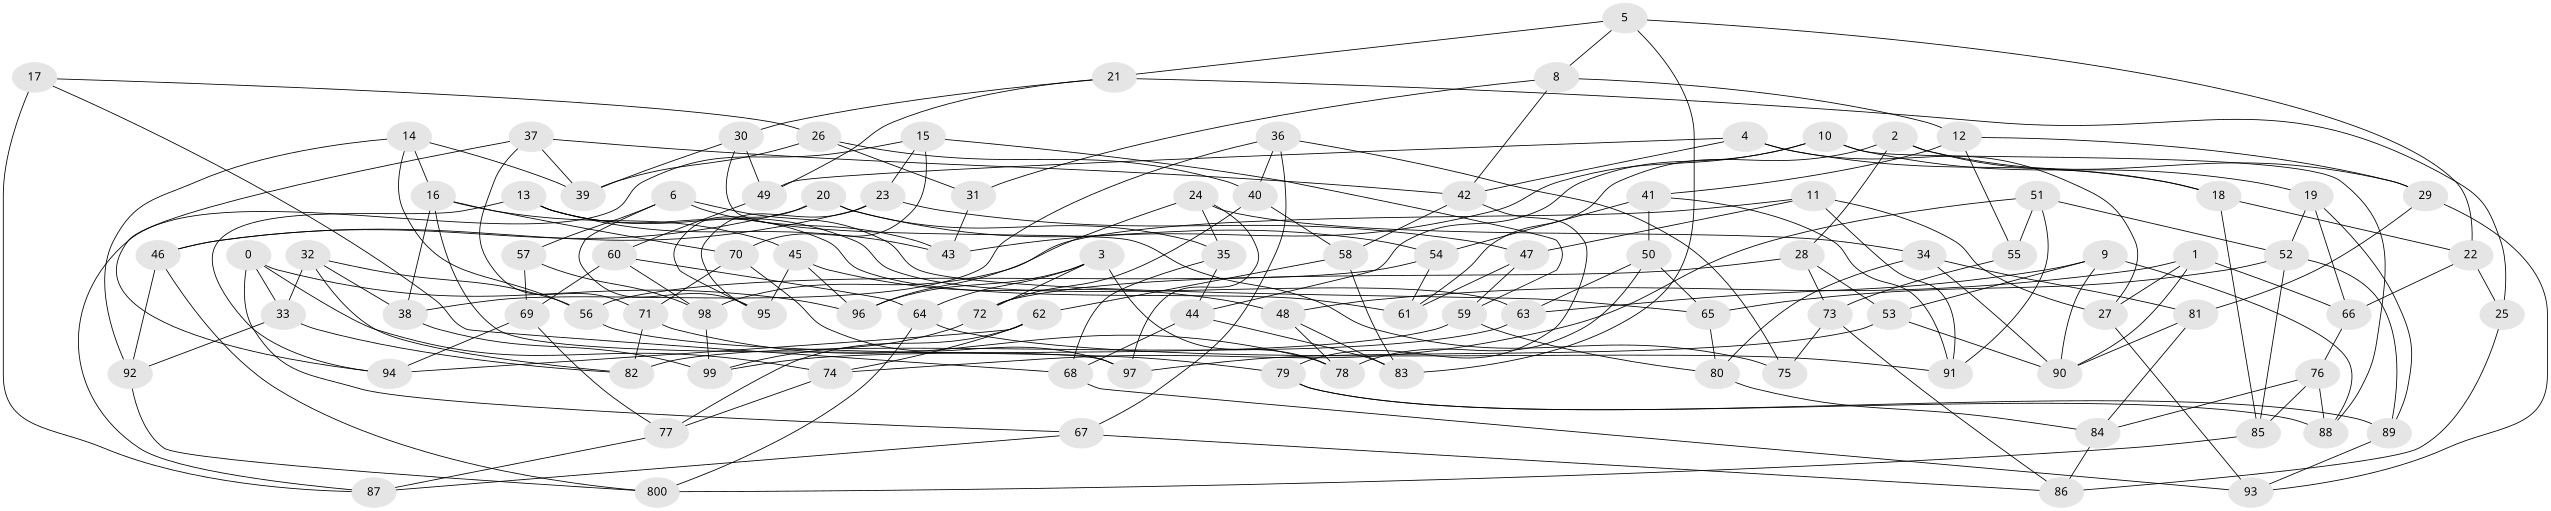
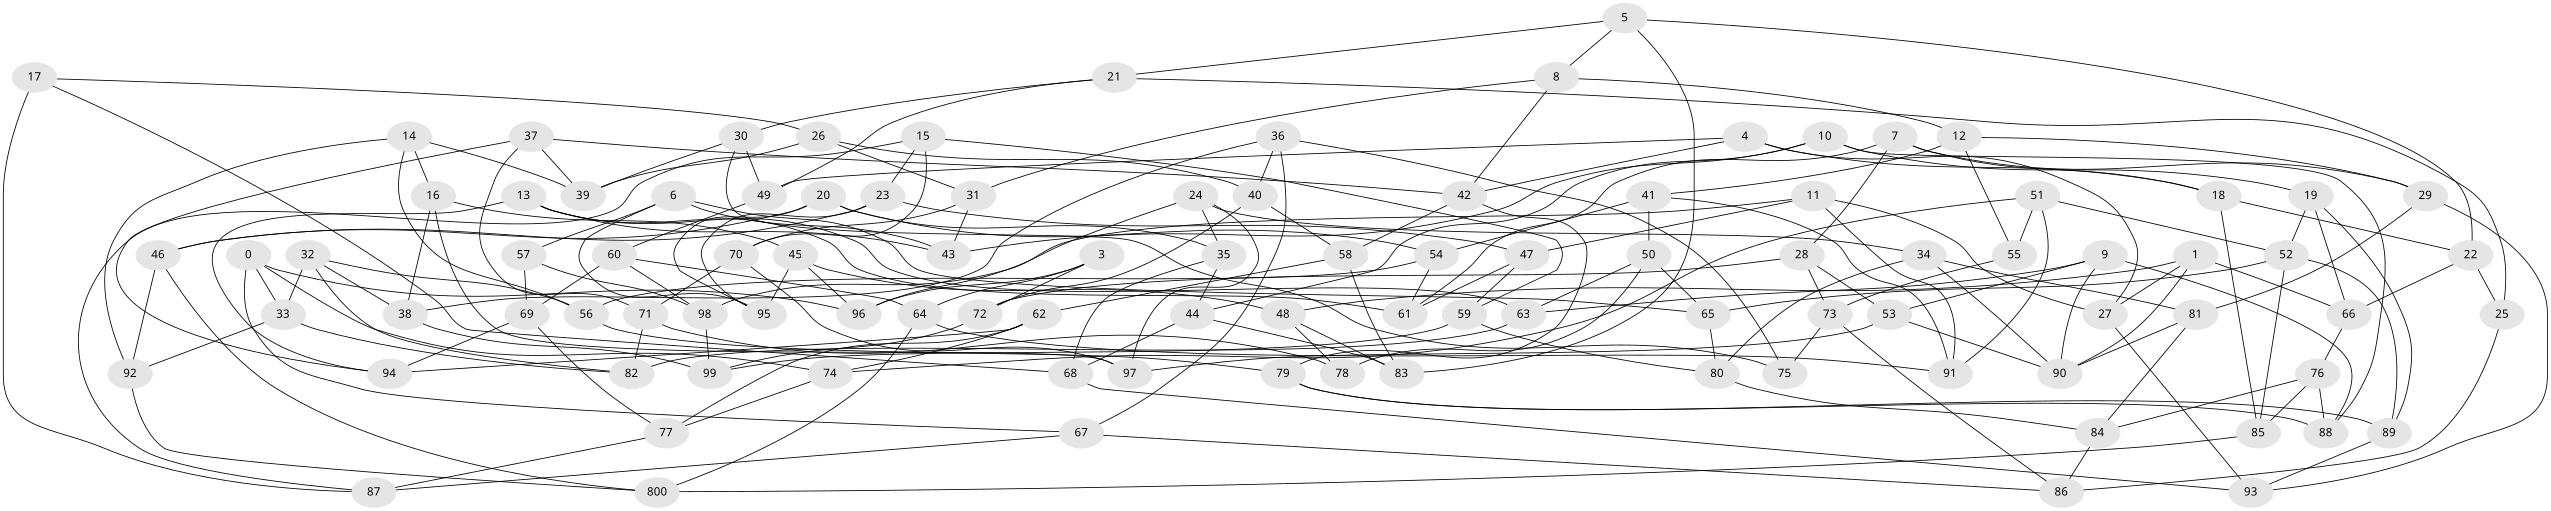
node "2": label "2" -> "7"
edge "16" -- "70": now "31" -- "70"
edge "3" -- "78": removed
